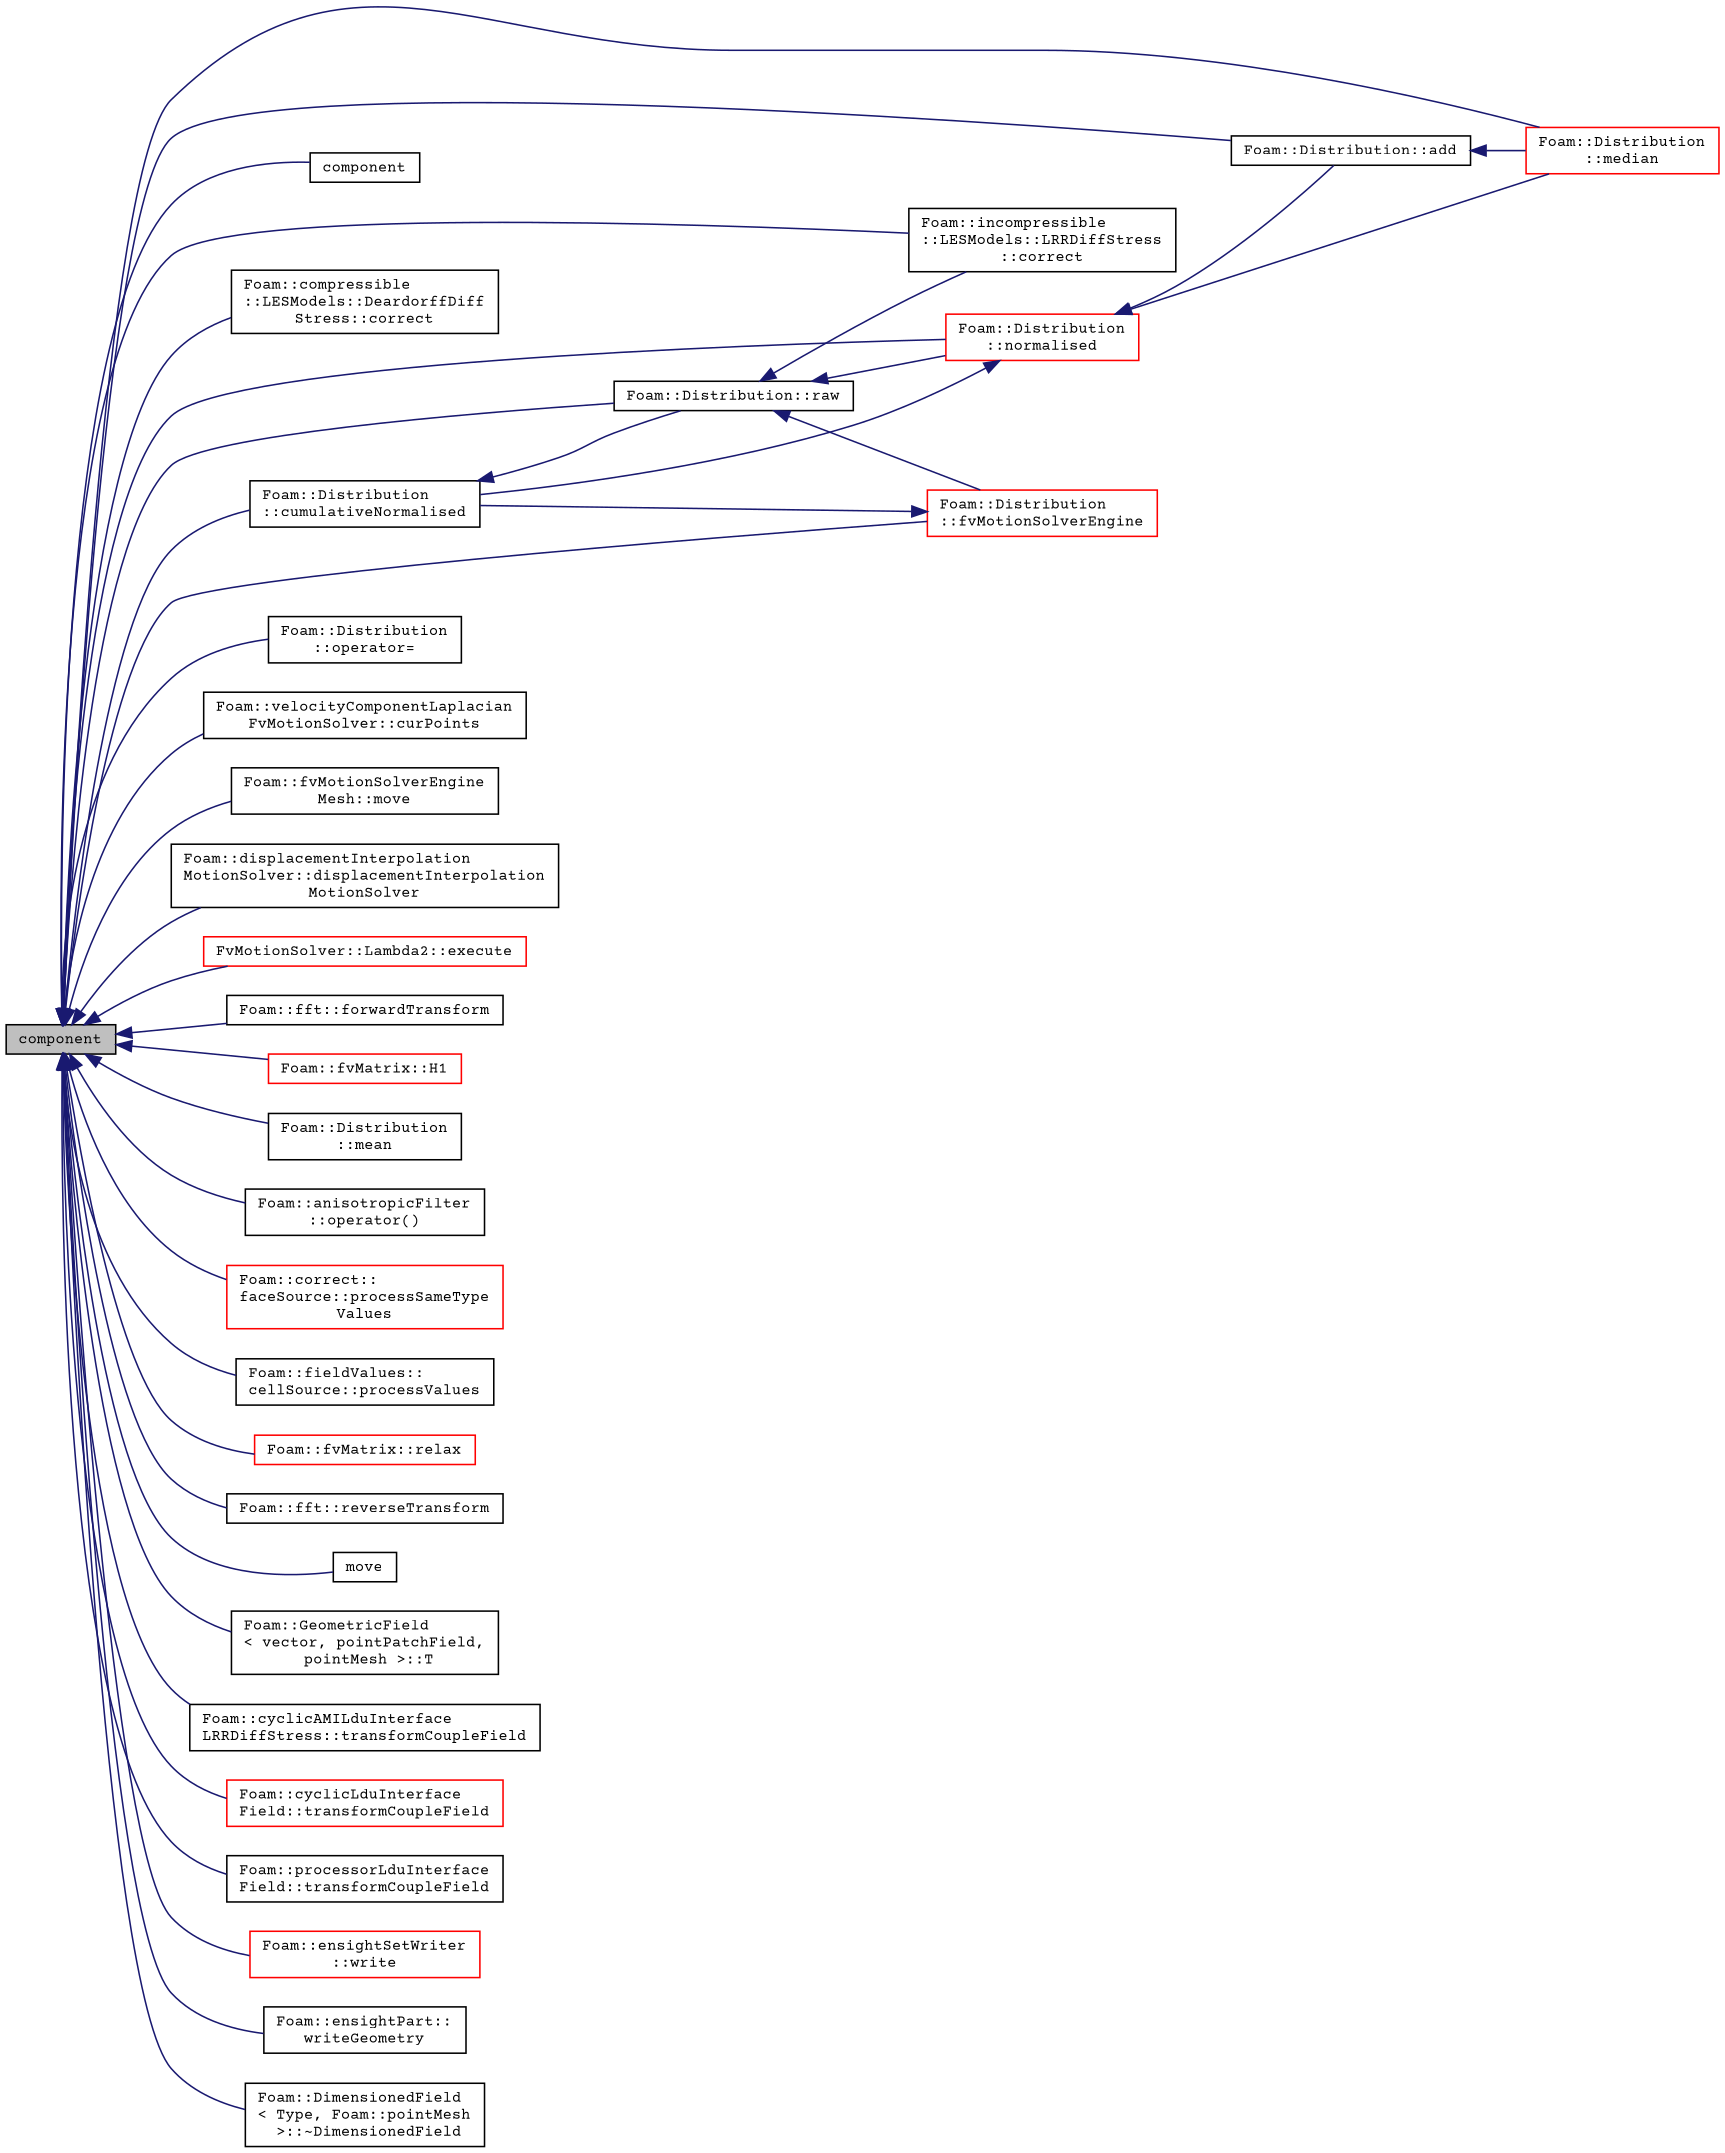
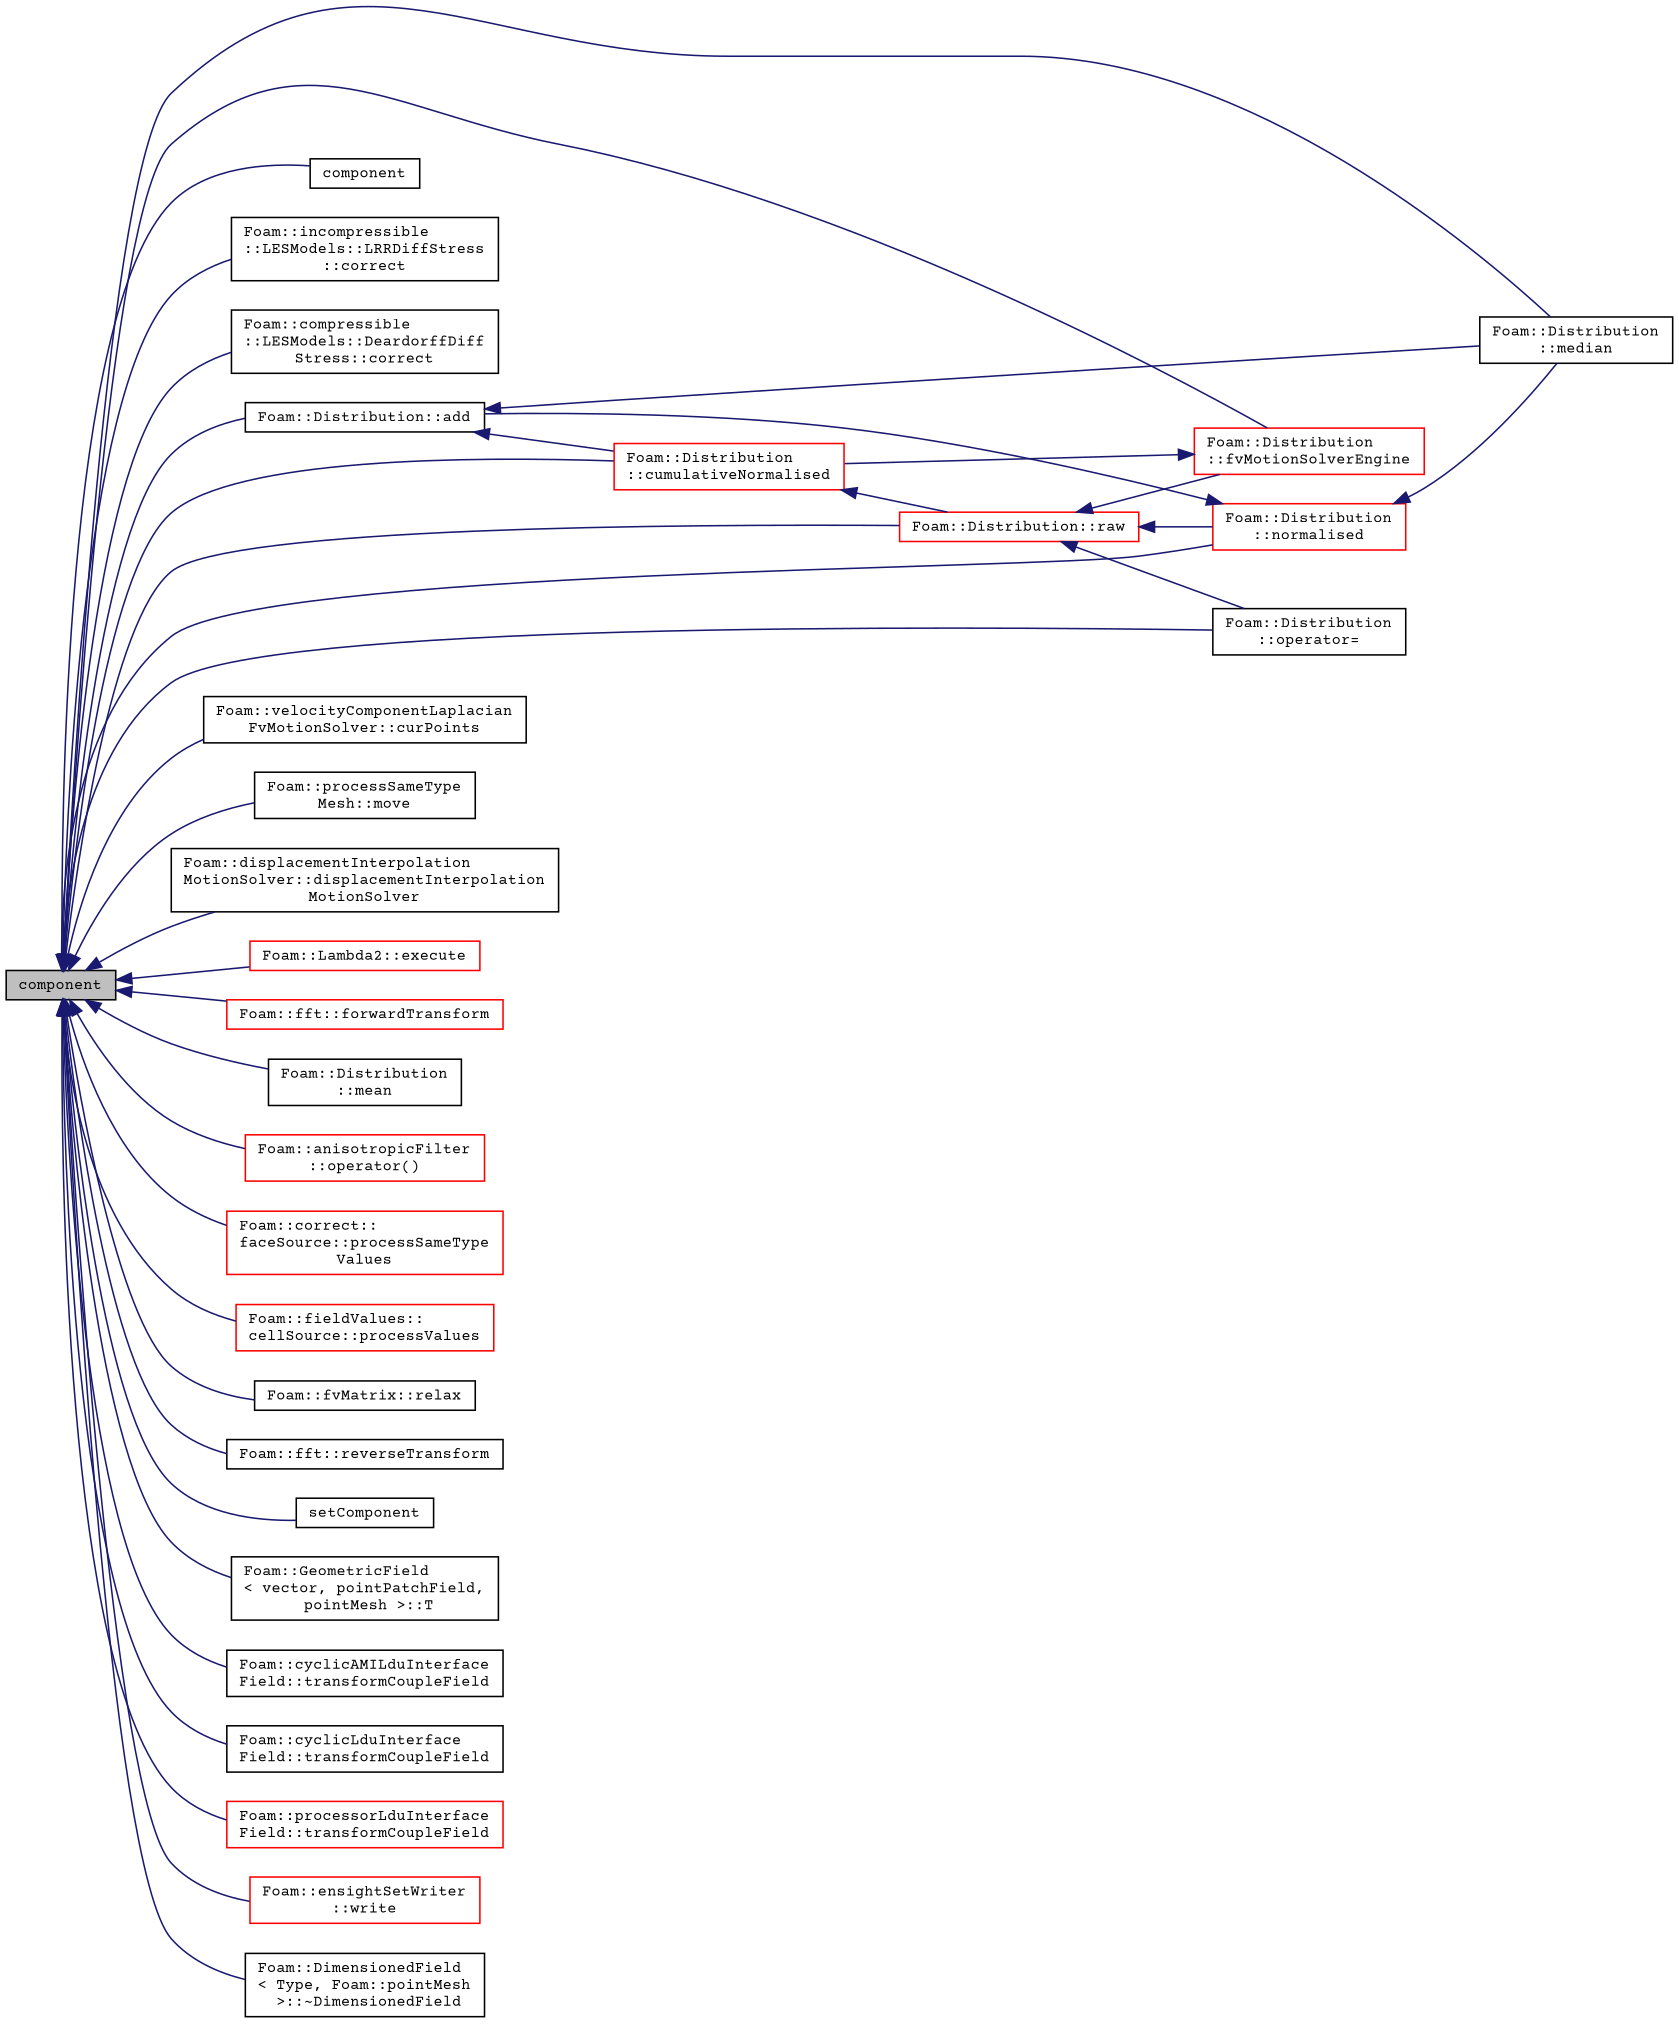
node "Foam::Distribution ::median": color red -> black
edge "Foam::incompressible ::LESModels::LRRDiffStress ::correct" -> "Foam::Distribution::raw": now "Foam::Distribution ::operator=" -> "Foam::Distribution::raw"
node "Foam::Distribution::raw": color black -> red
edge "Foam::Distribution ::cumulativeNormalised" -> "Foam::Distribution ::normalised": now "Foam::Distribution ::cumulativeNormalised" -> "Foam::Distribution::add"
node "Foam::Distribution ::cumulativeNormalised": color black -> red
node "Foam::fvMotionSolverEngine Mesh::move": label "Foam::fvMotionSolverEngine Mesh::move" -> "Foam::processSameType Mesh::move"
node "FvMotionSolver::Lambda2::execute": label "FvMotionSolver::Lambda2::execute" -> "Foam::Lambda2::execute"
node "Foam::fft::forwardTransform": color black -> red
node "Foam::fvMatrix::H1": removed
node "Foam::anisotropicFilter ::operator()": color black -> red
node "Foam::fieldValues:: cellSource::processValues": color black -> red
node "Foam::fvMatrix::relax": color red -> black
node "move": label "move" -> "setComponent"
node "Foam::cyclicAMILduInterface LRRDiffStress::transformCoupleField": label "Foam::cyclicAMILduInterface LRRDiffStress::transformCoupleField" -> "Foam::cyclicAMILduInterface Field::transformCoupleField"
node "Foam::cyclicLduInterface Field::transformCoupleField": color red -> black
node "Foam::processorLduInterface Field::transformCoupleField": color black -> red
node "Foam::ensightPart:: writeGeometry": removed
